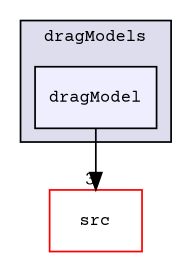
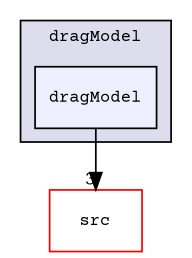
cluster "dragModels": label "dragModels" -> "dragModel"
